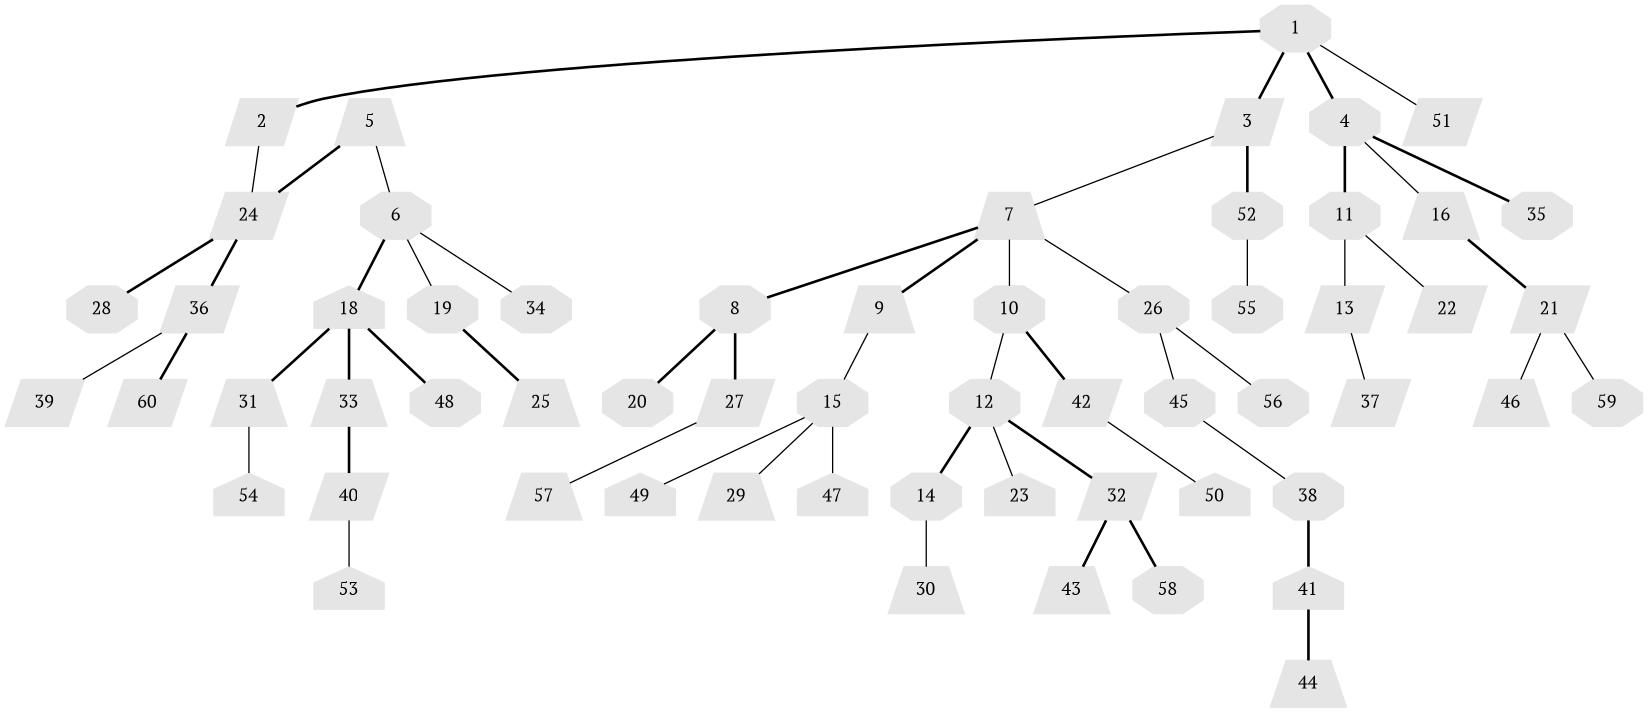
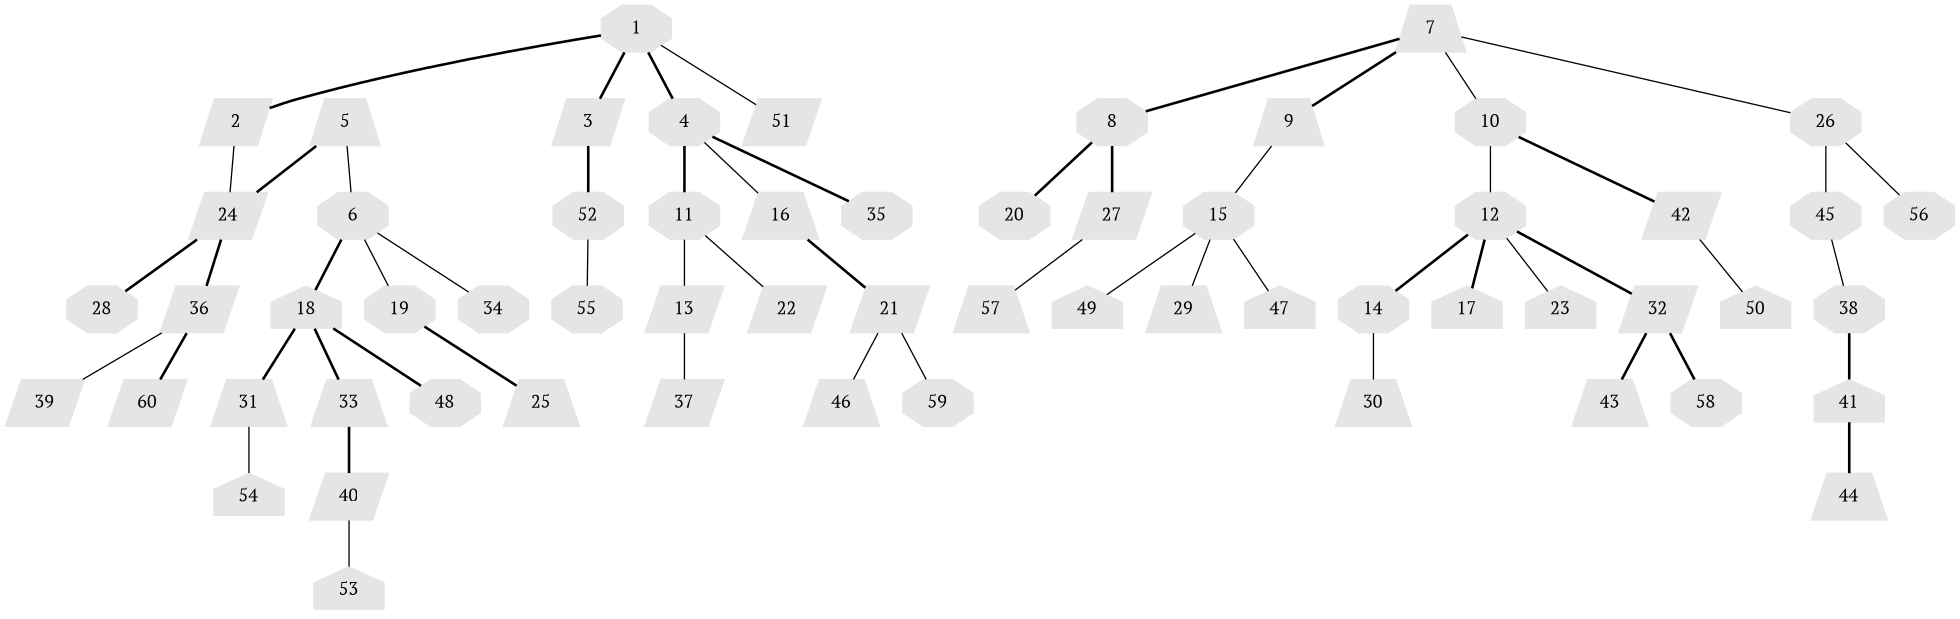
edge "3" -- "7": removed
node "17": added
